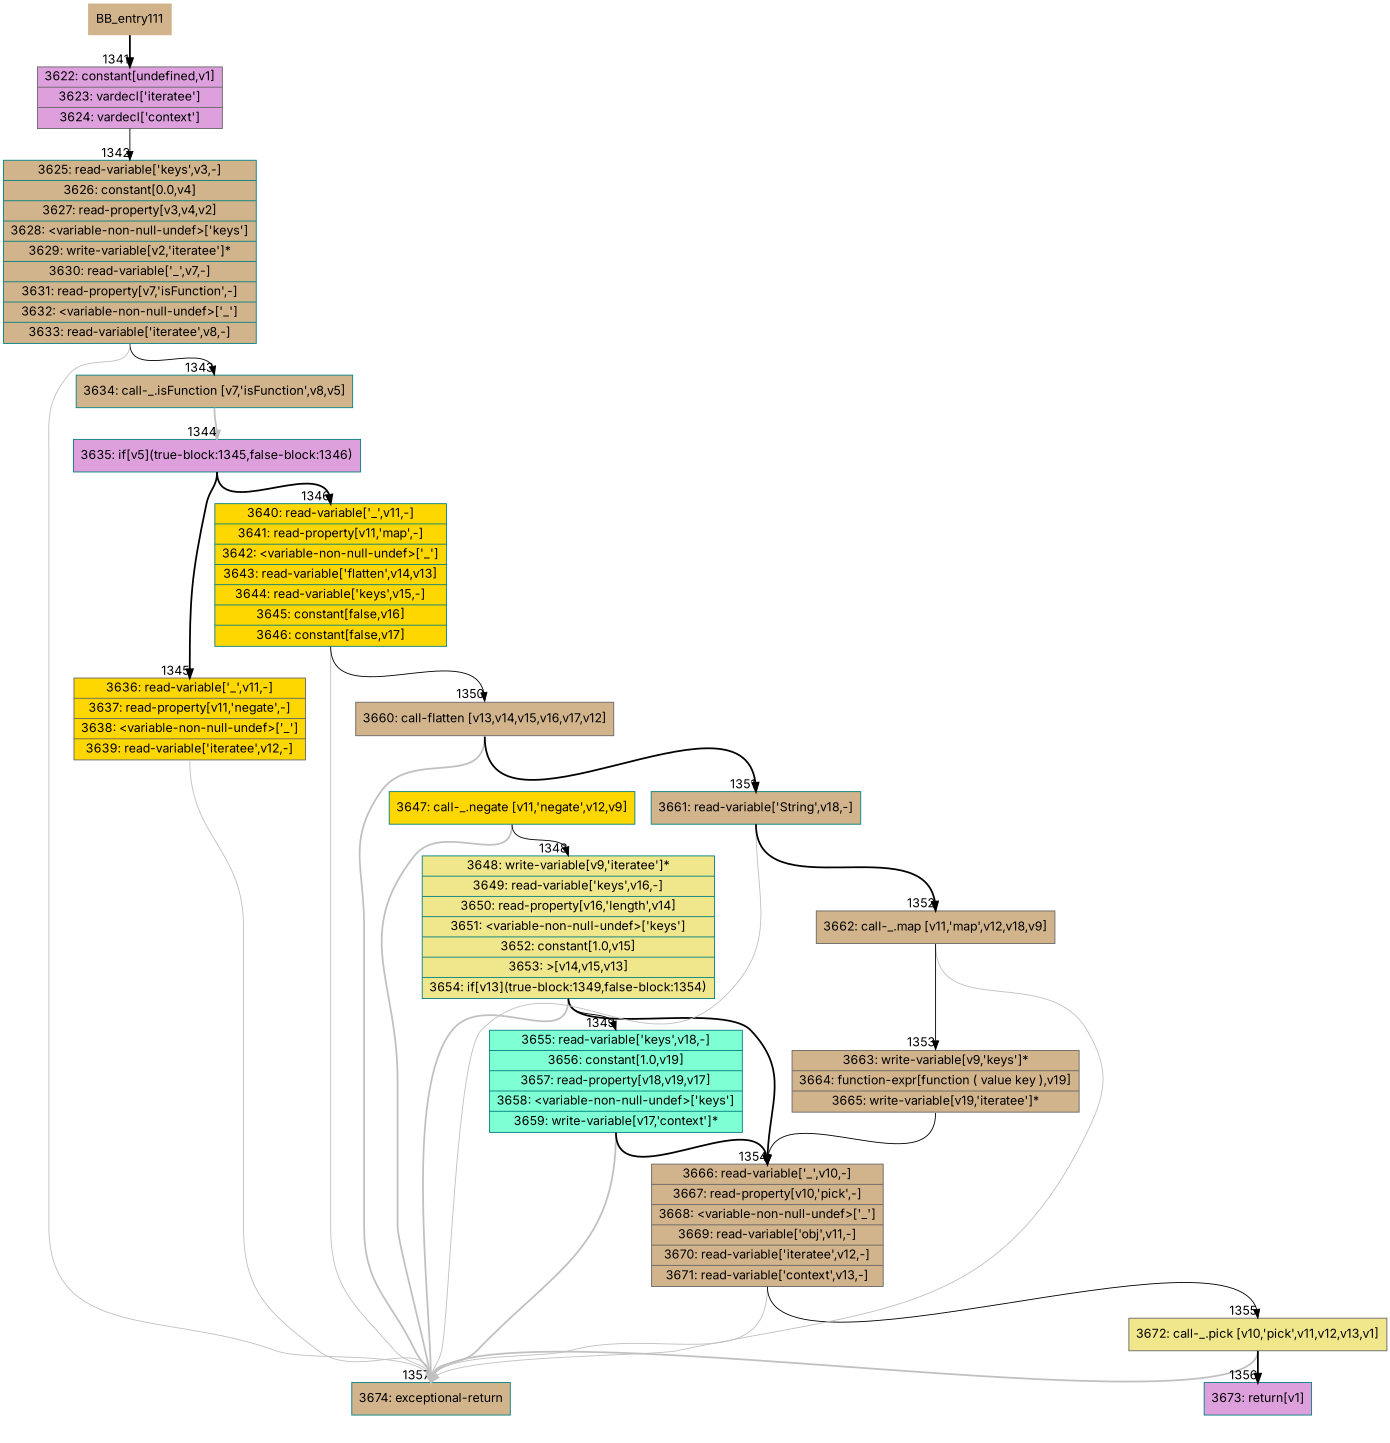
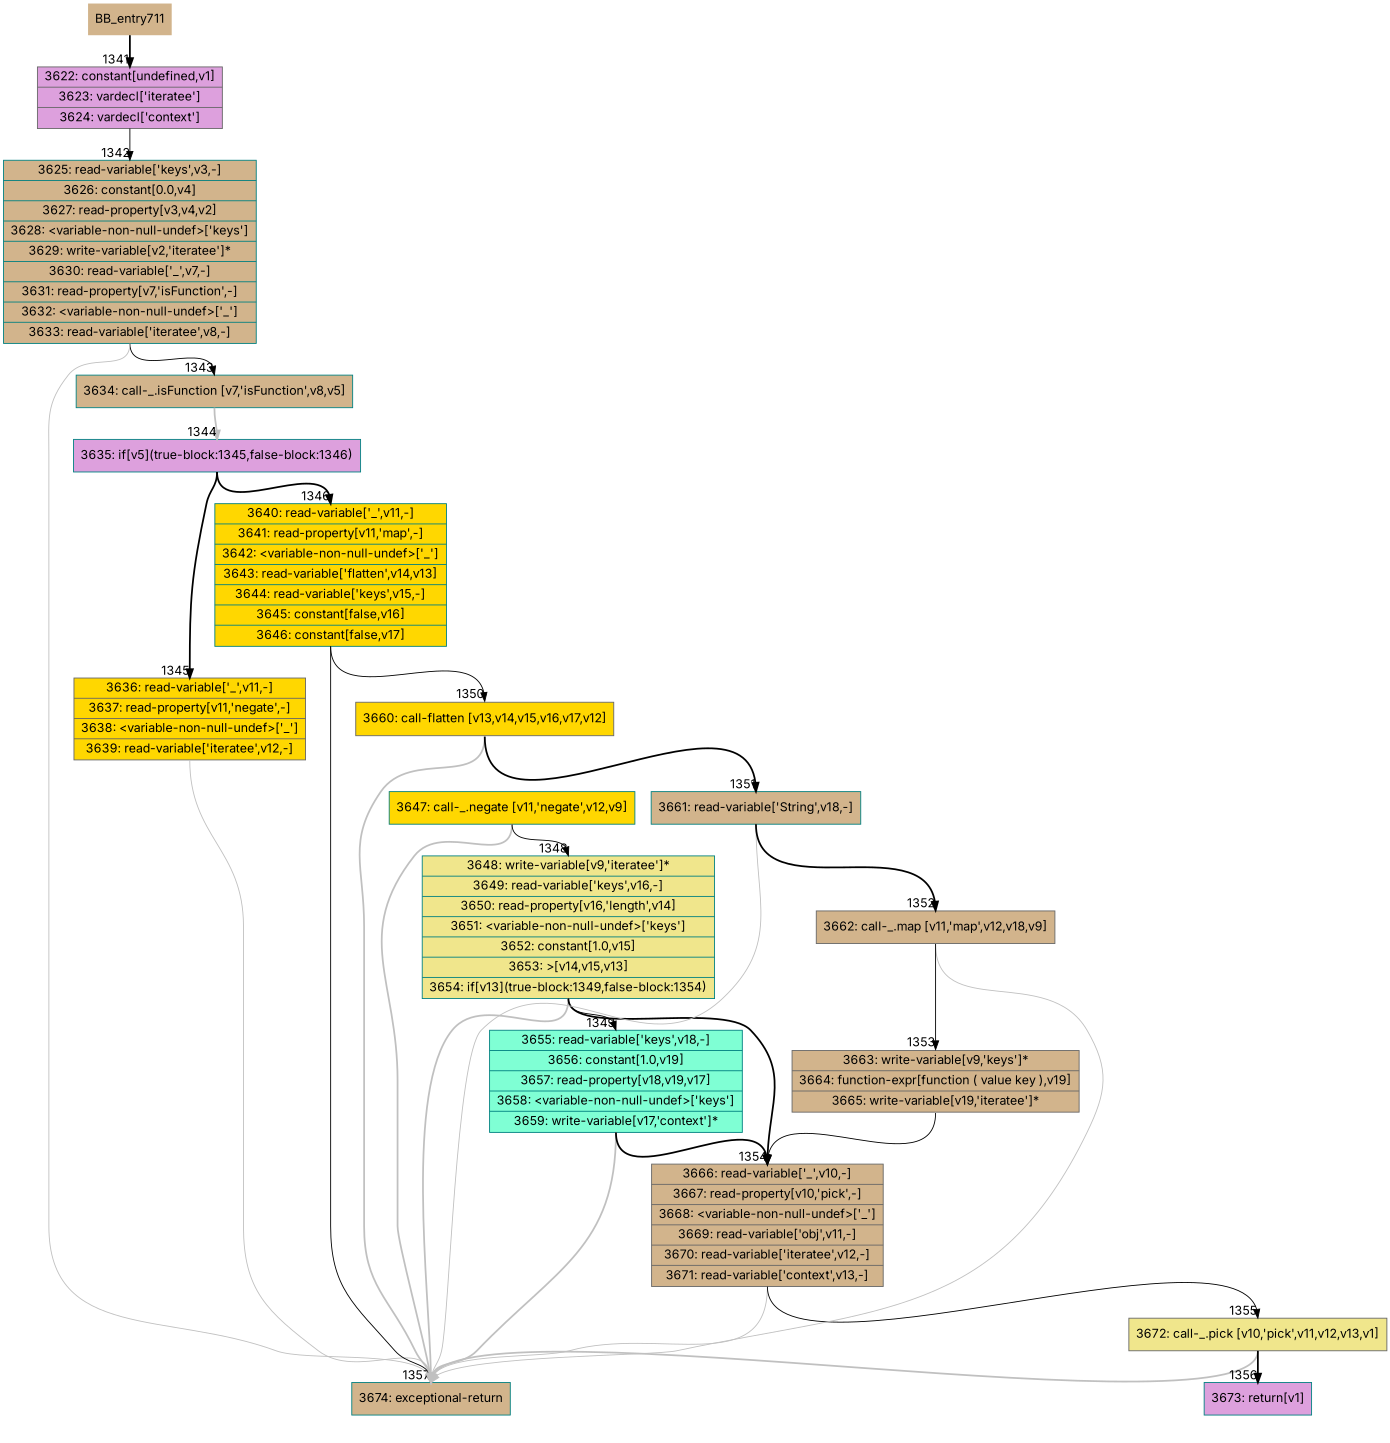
node "BB_entry111": label "BB_entry111" -> "BB_entry711"
node "3660: call-flatten [v13,v14,v15,v16,v17,v12]": fillcolor tan -> gold
edge "3640: read-variable['_',v11,-]" -> "3674: exceptional-return": color gray -> black
